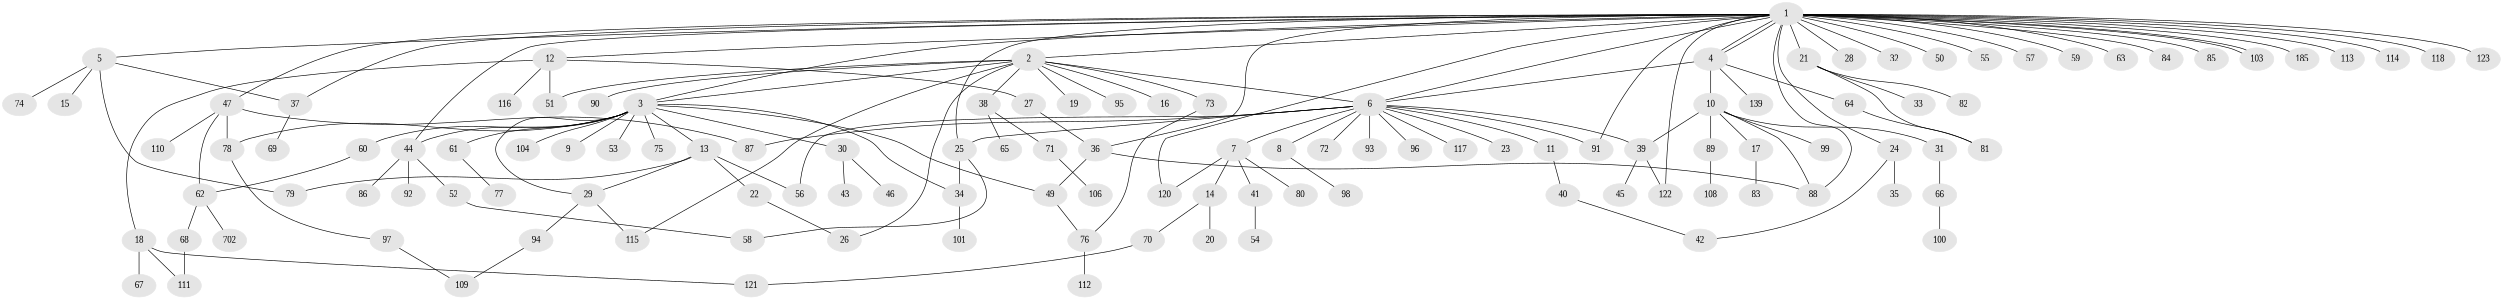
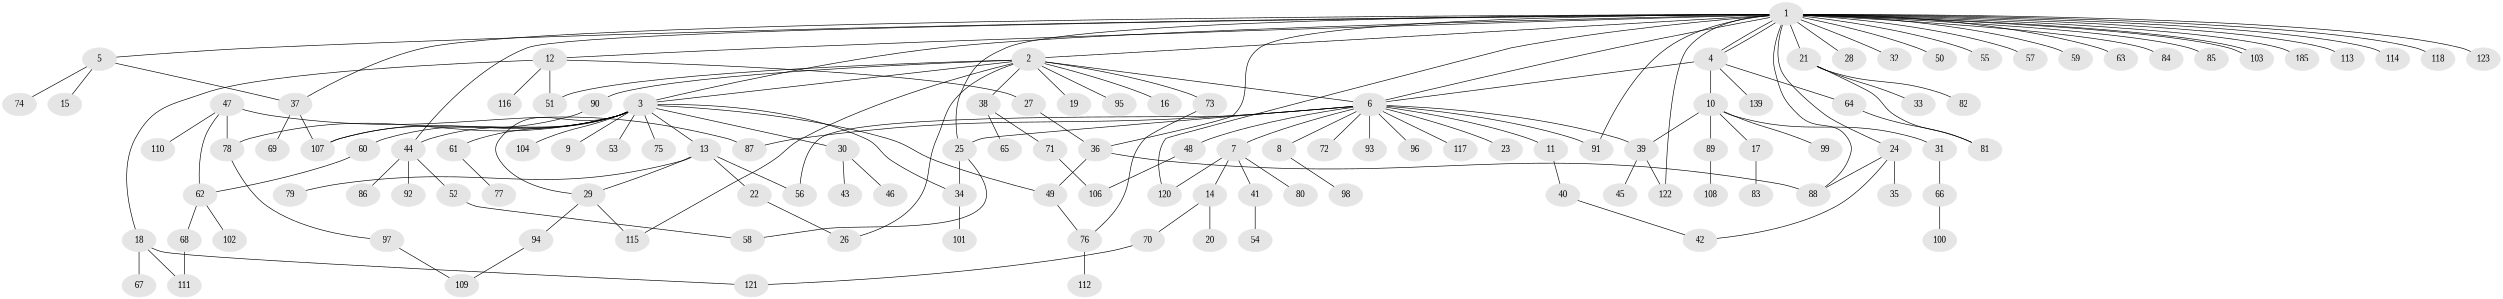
edge "1" -- "47": removed
edge "10" -- "88": now "24" -- "88"
node "107": added
node "48": added
edge "5" -- "79": removed
node "702": label "702" -> "102"
